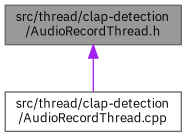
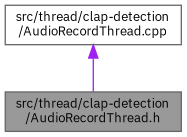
edge "src/thread/clap-detection /AudioRecordThread.cpp" -> "src/thread/clap-detection /AudioRecordThread.h": reversed
